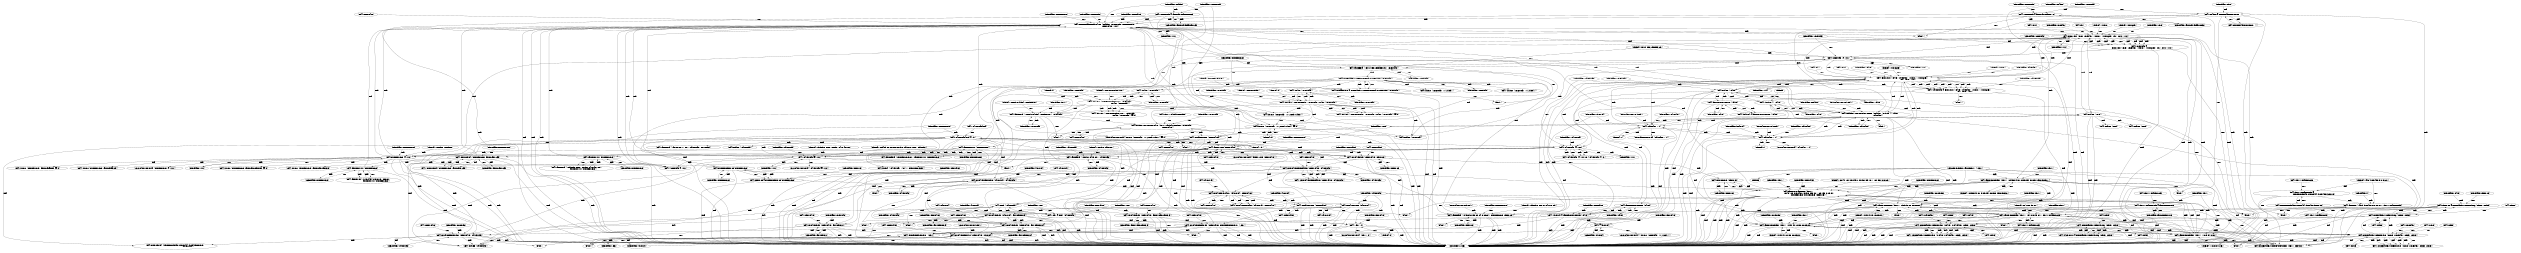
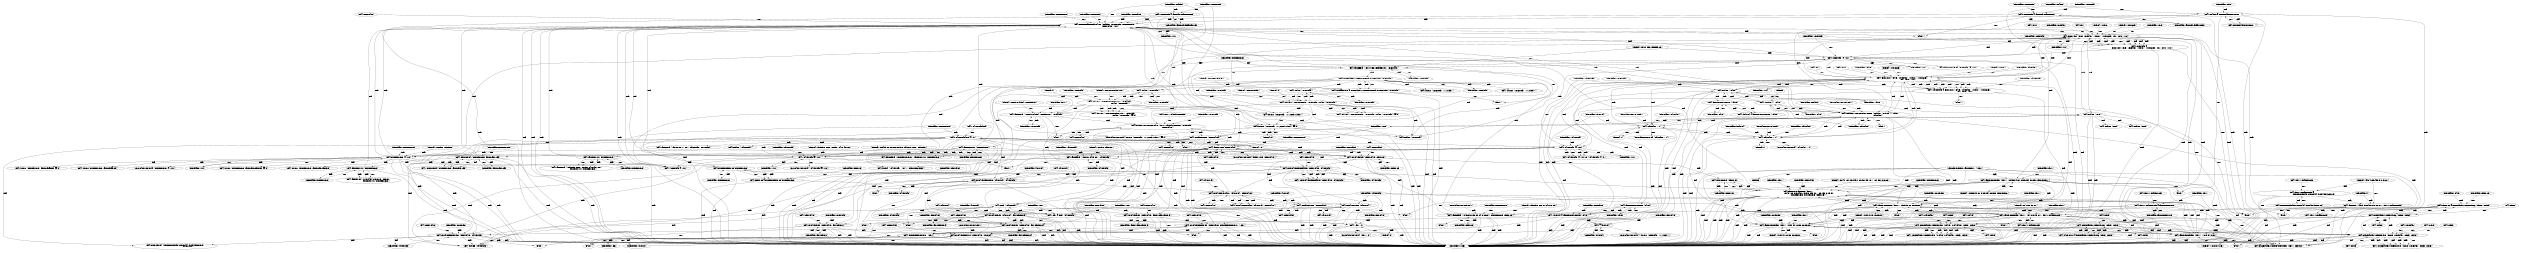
node "(Call,merge_mode = GST_TAG_MERGE_FIXME)": label "(Call,merge_mode = GST_TAG_MERGE_FIXME)" -> "(Call,merge_mode = GST_TAG_MERGE_APPEND)"
node "(ControlStructure,if (name_utf8 != NULL))": added
